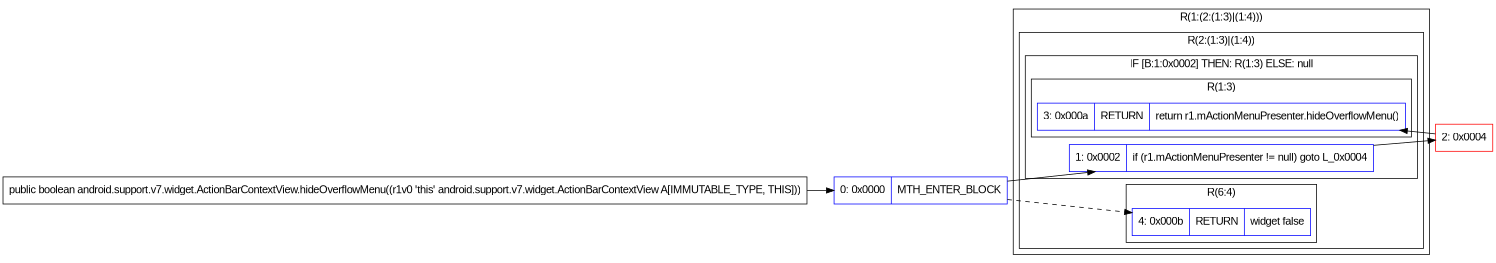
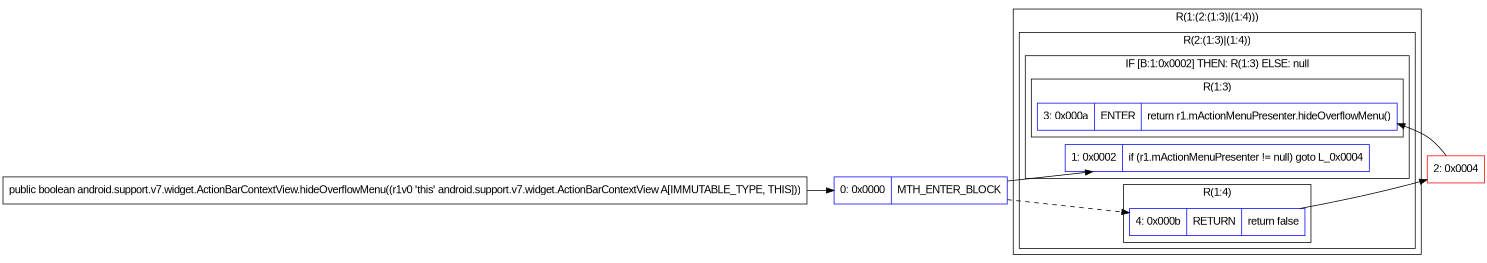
node "3: 0x000a": text "RETURN" -> "ENTER"
edge "1: 0x0002" -> "2: 0x0004": now "4: 0x000b" -> "2: 0x0004"
cluster "R(6:4)": label "R(6:4)" -> "R(1:4)"
node "4: 0x000b": text "widget false" -> "return false"
